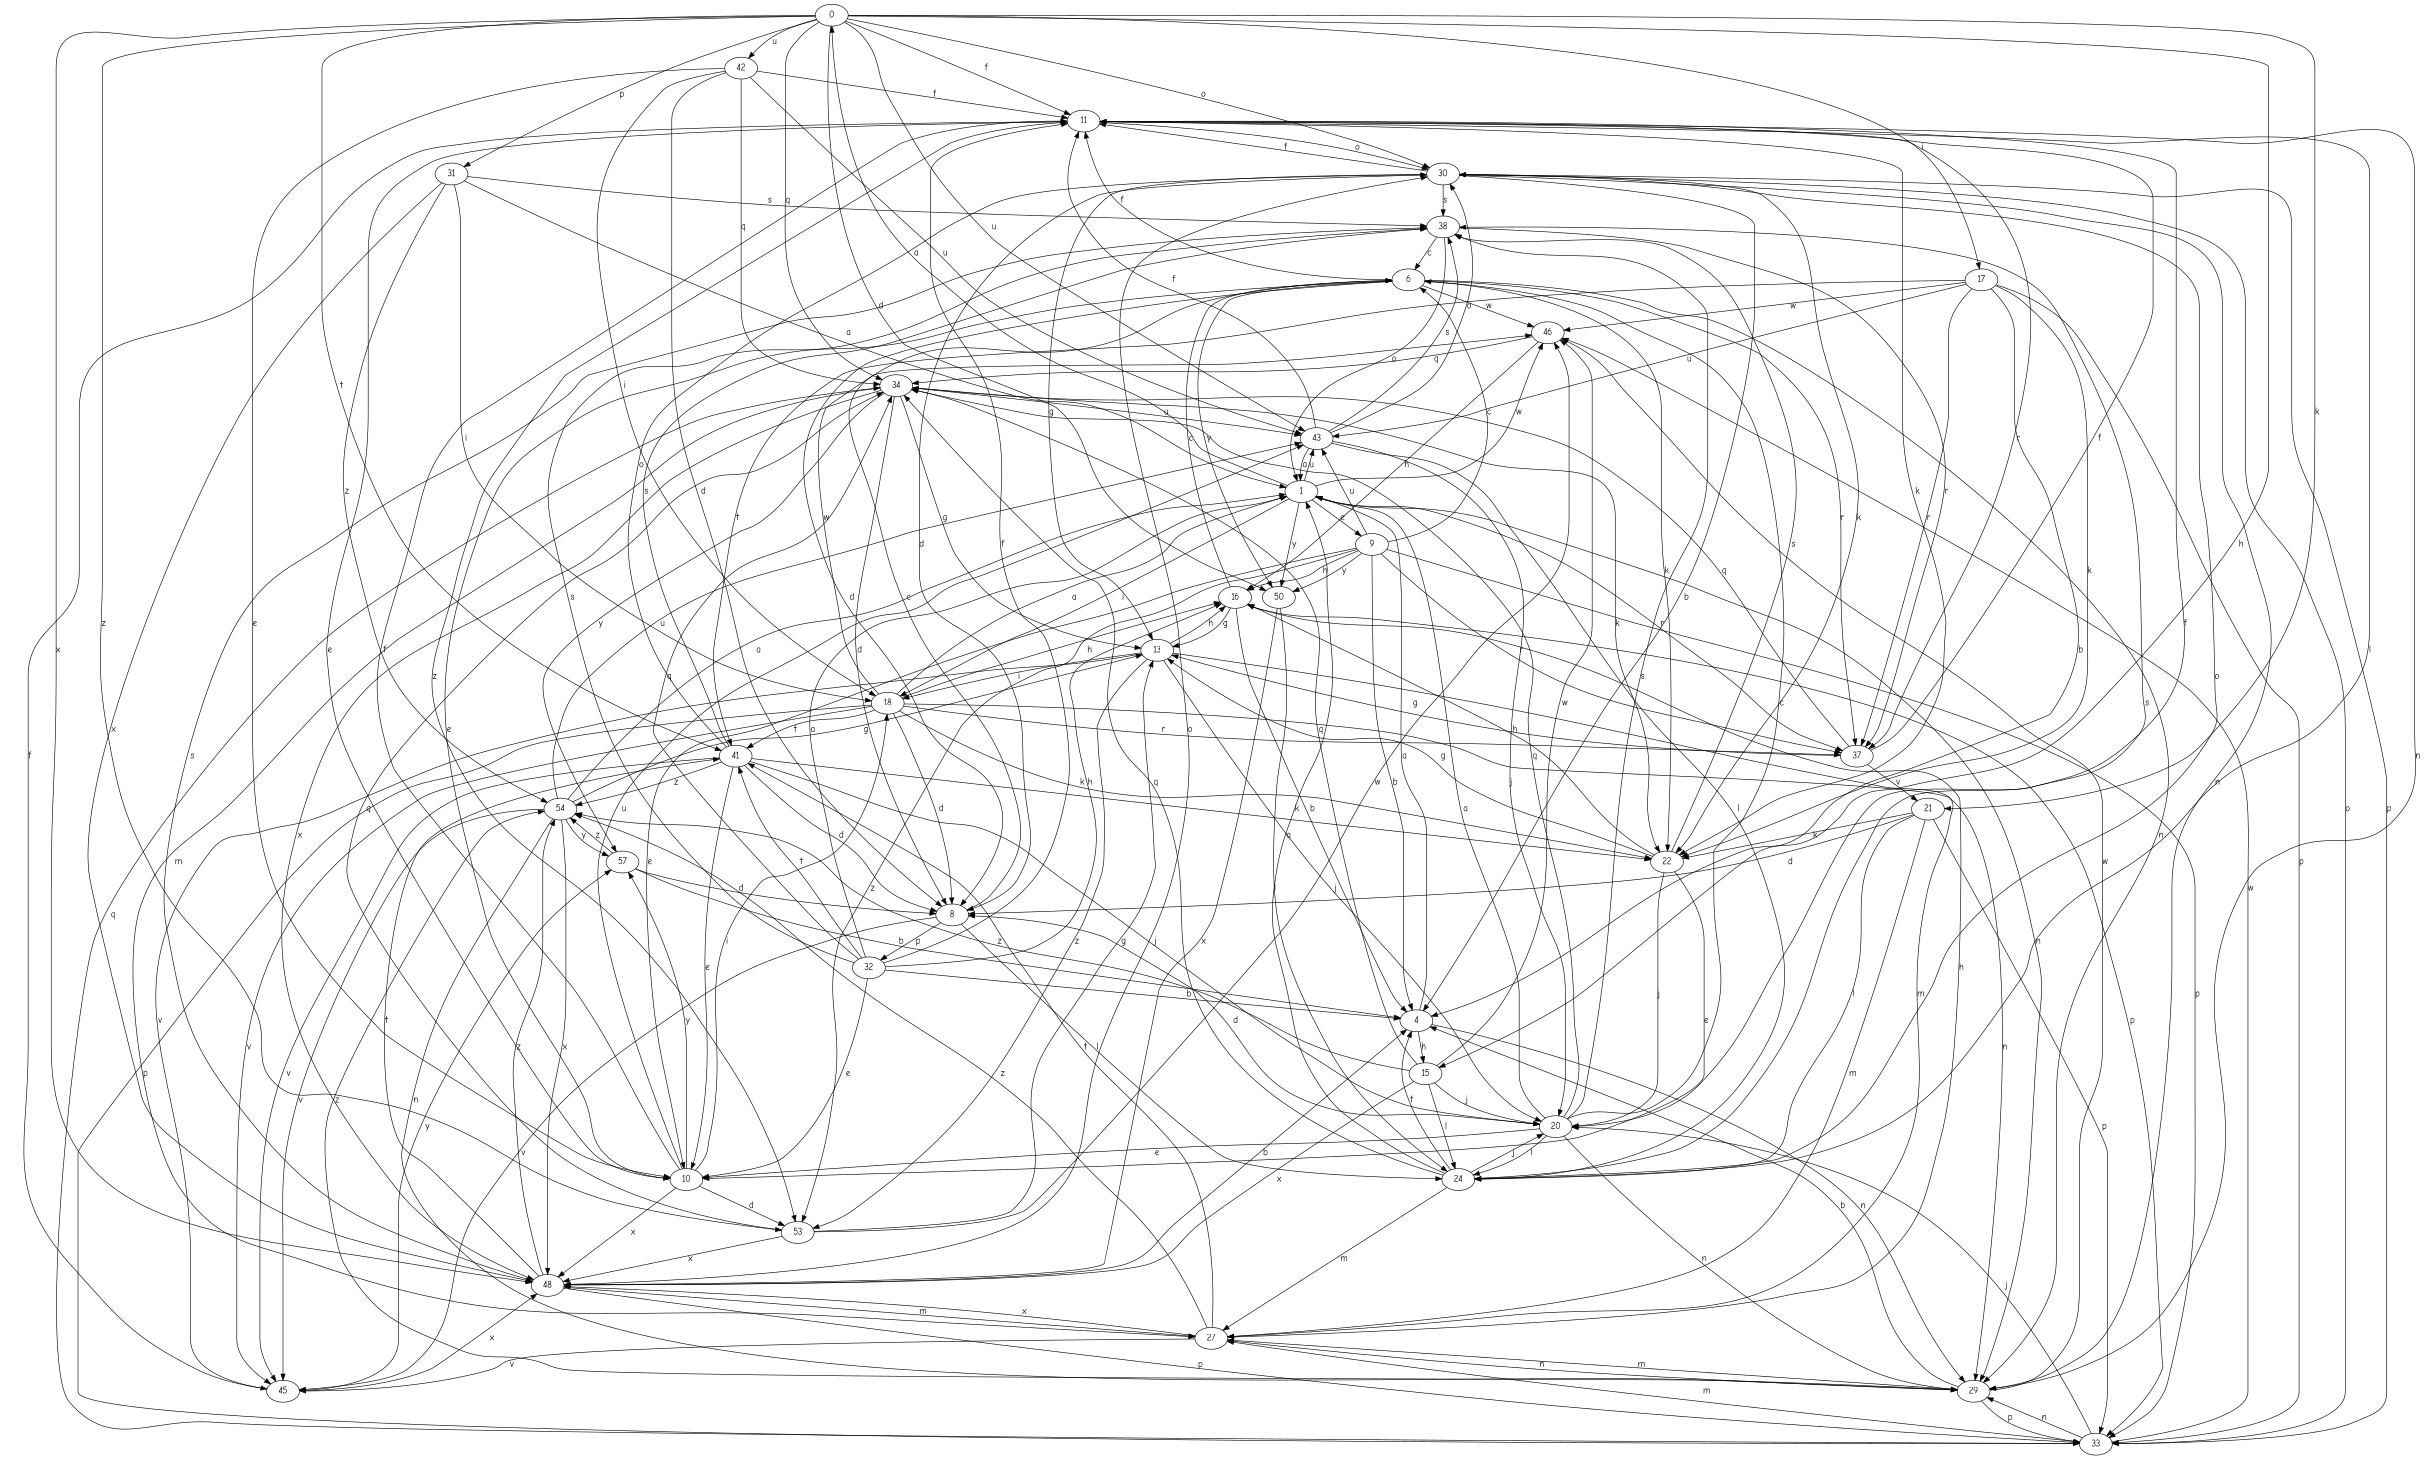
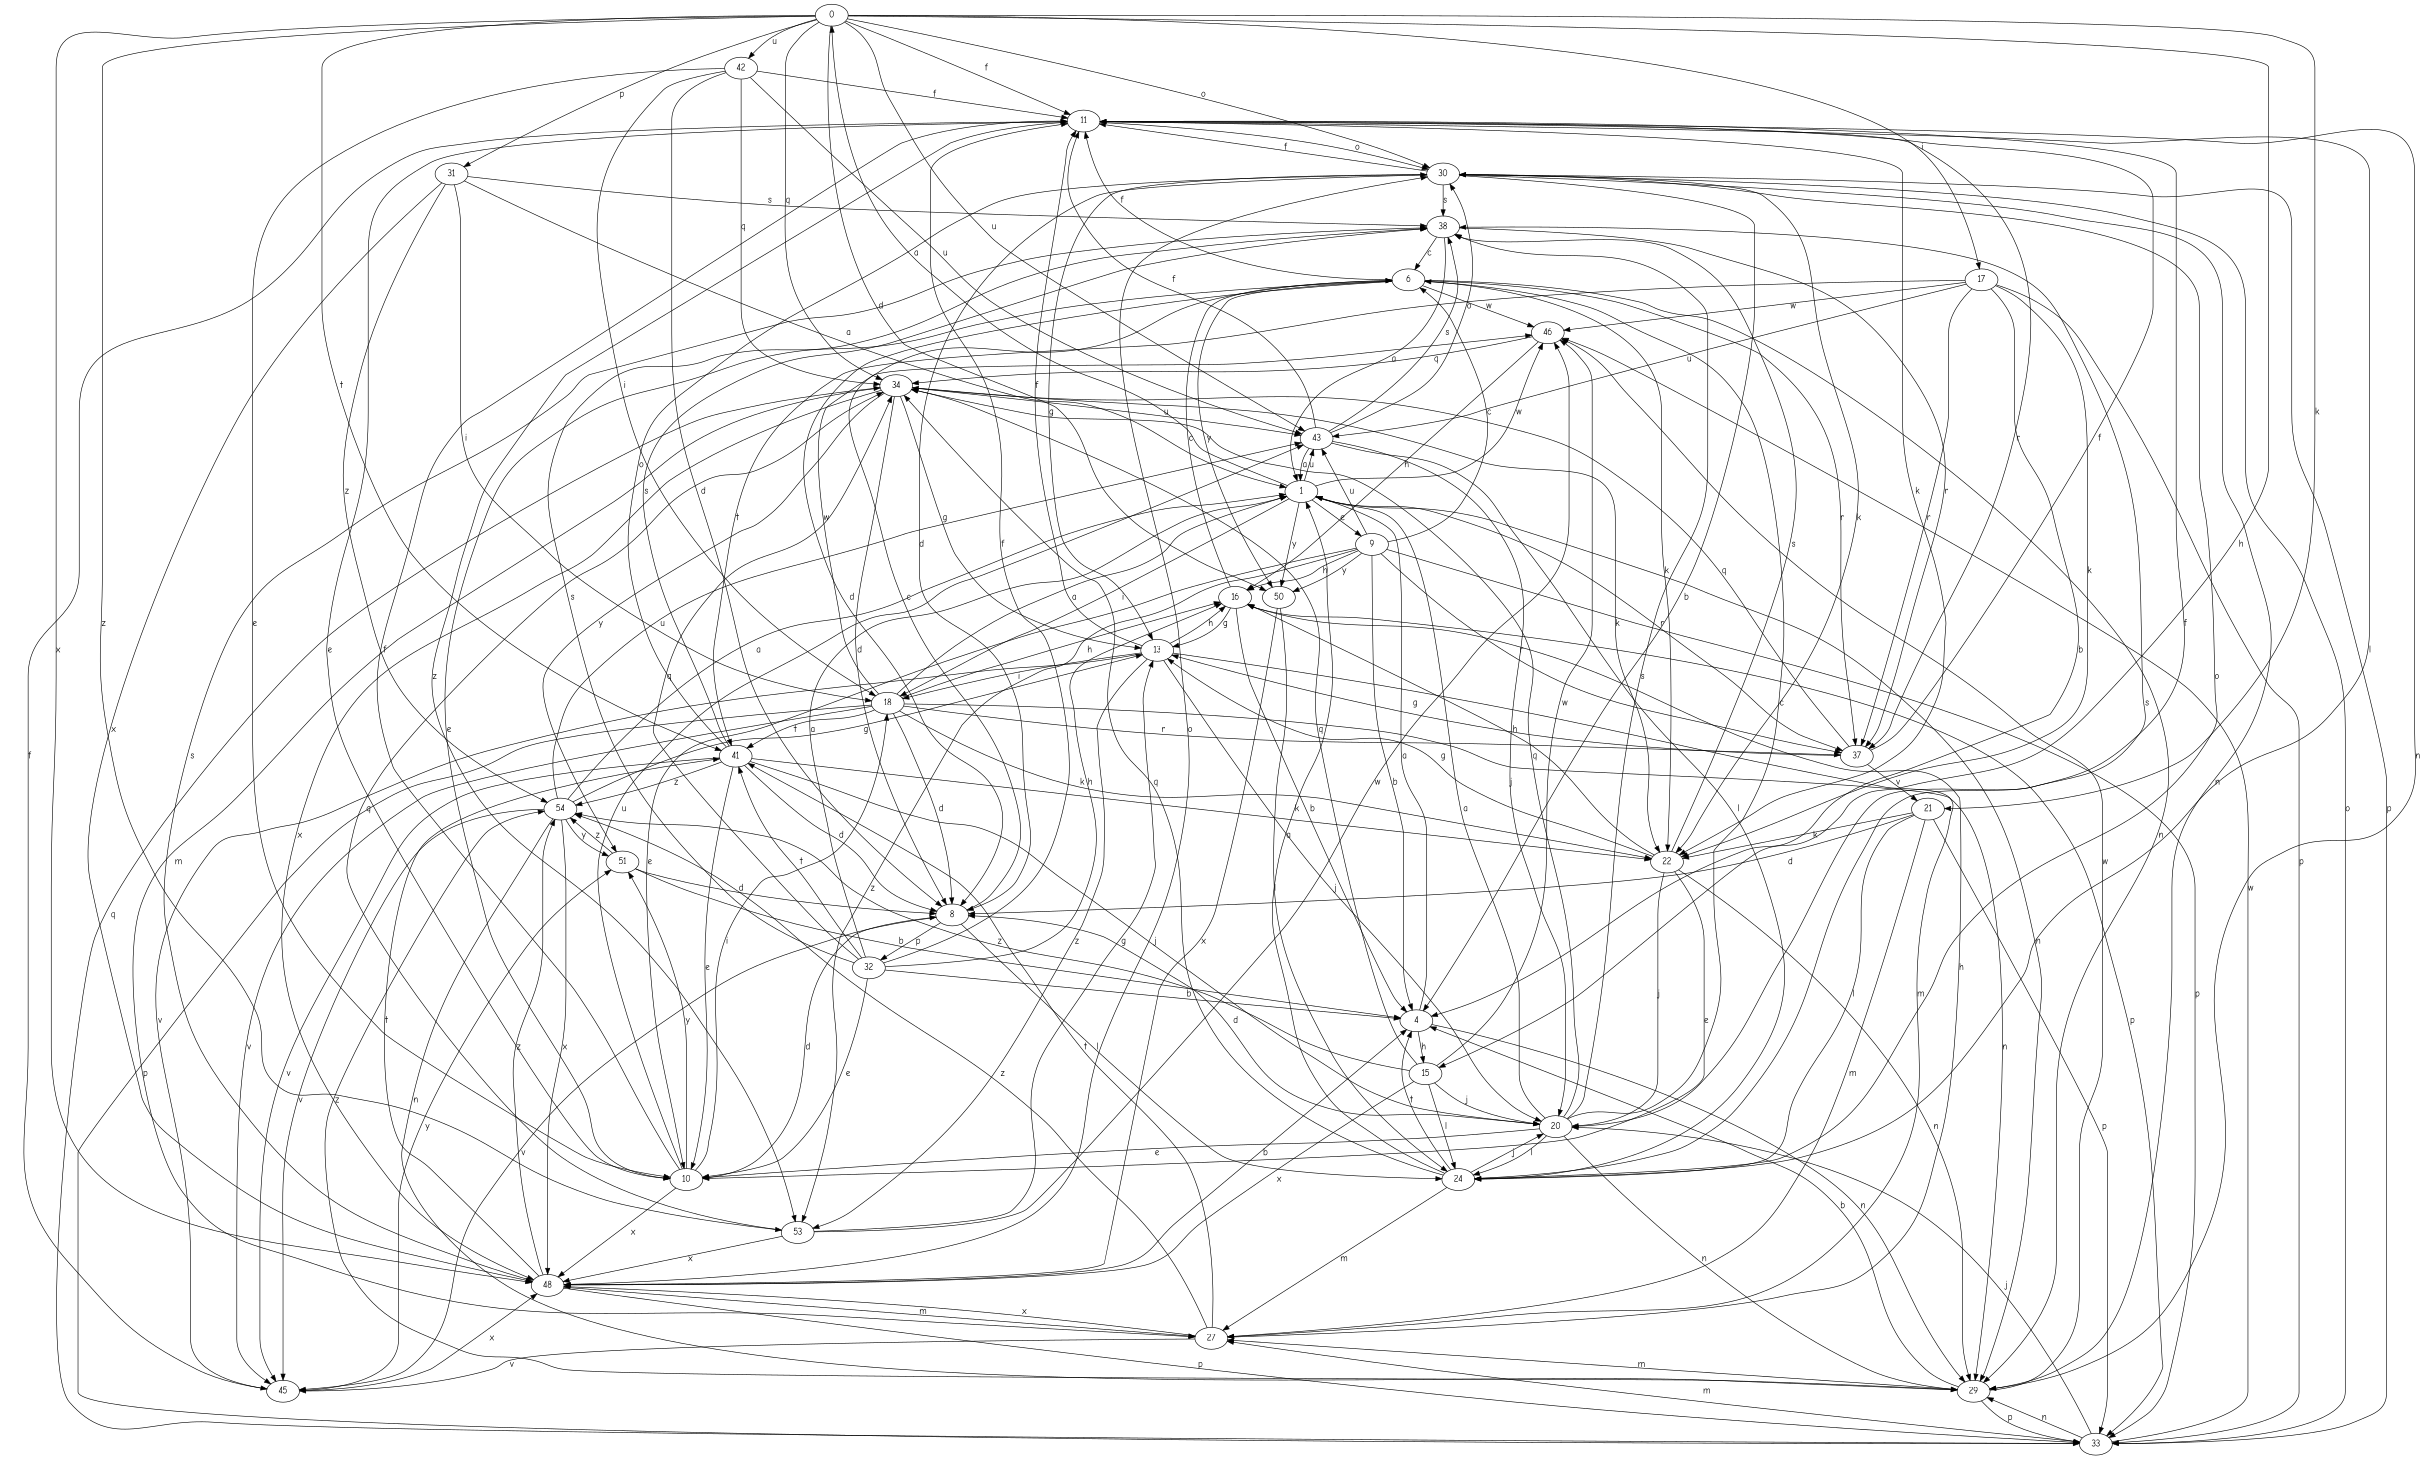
edge "13" -> "11": added, label "f"
node "57": label "57" -> "51"
edge "10" -> "53": now "10" -> "8"
edge "27" -> "29": now "22" -> "29"
